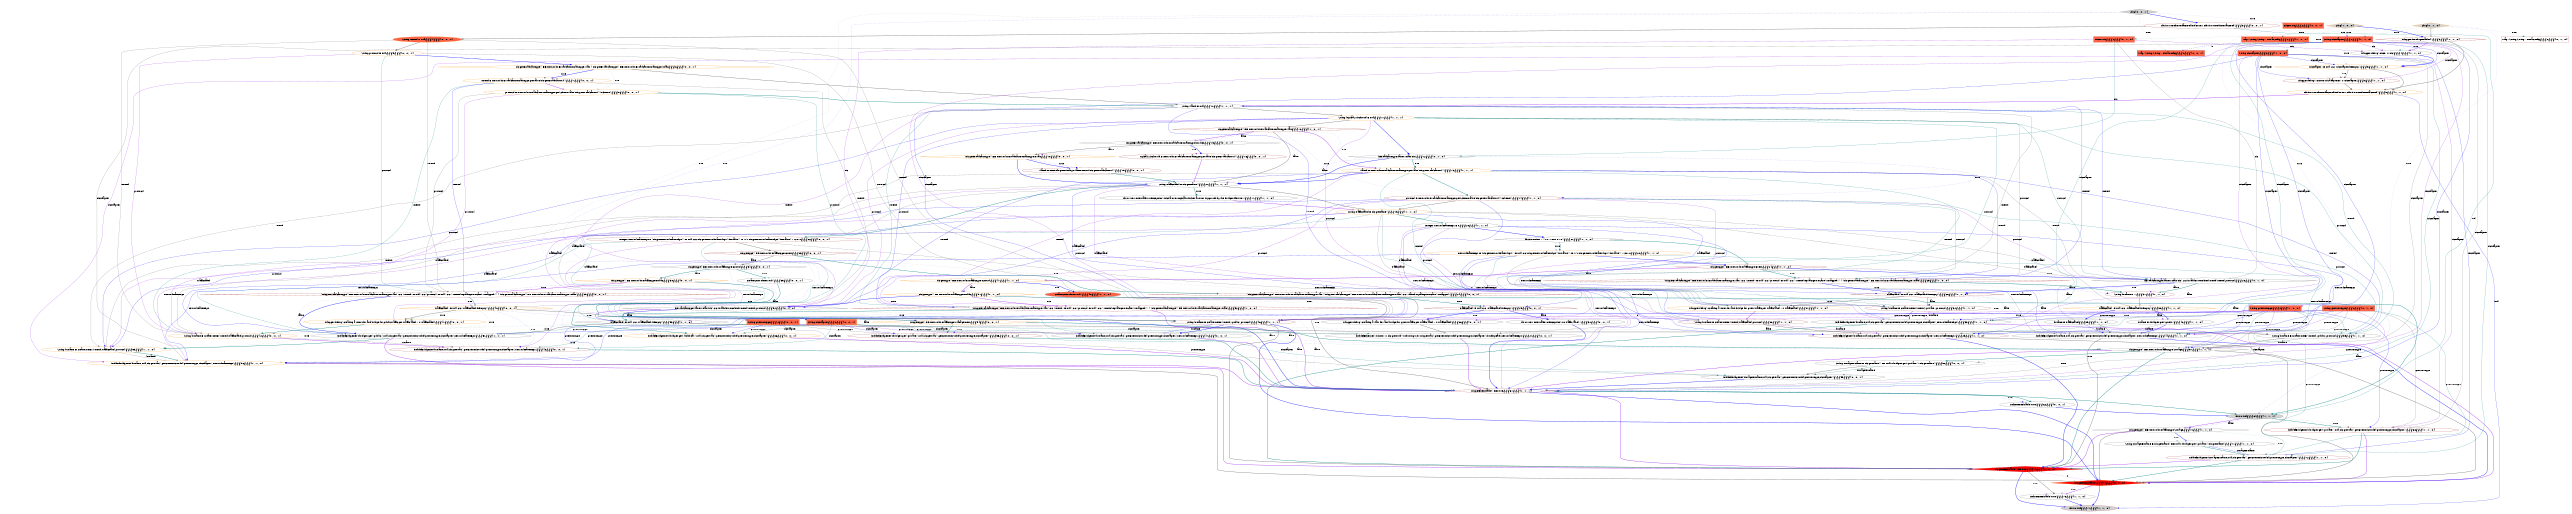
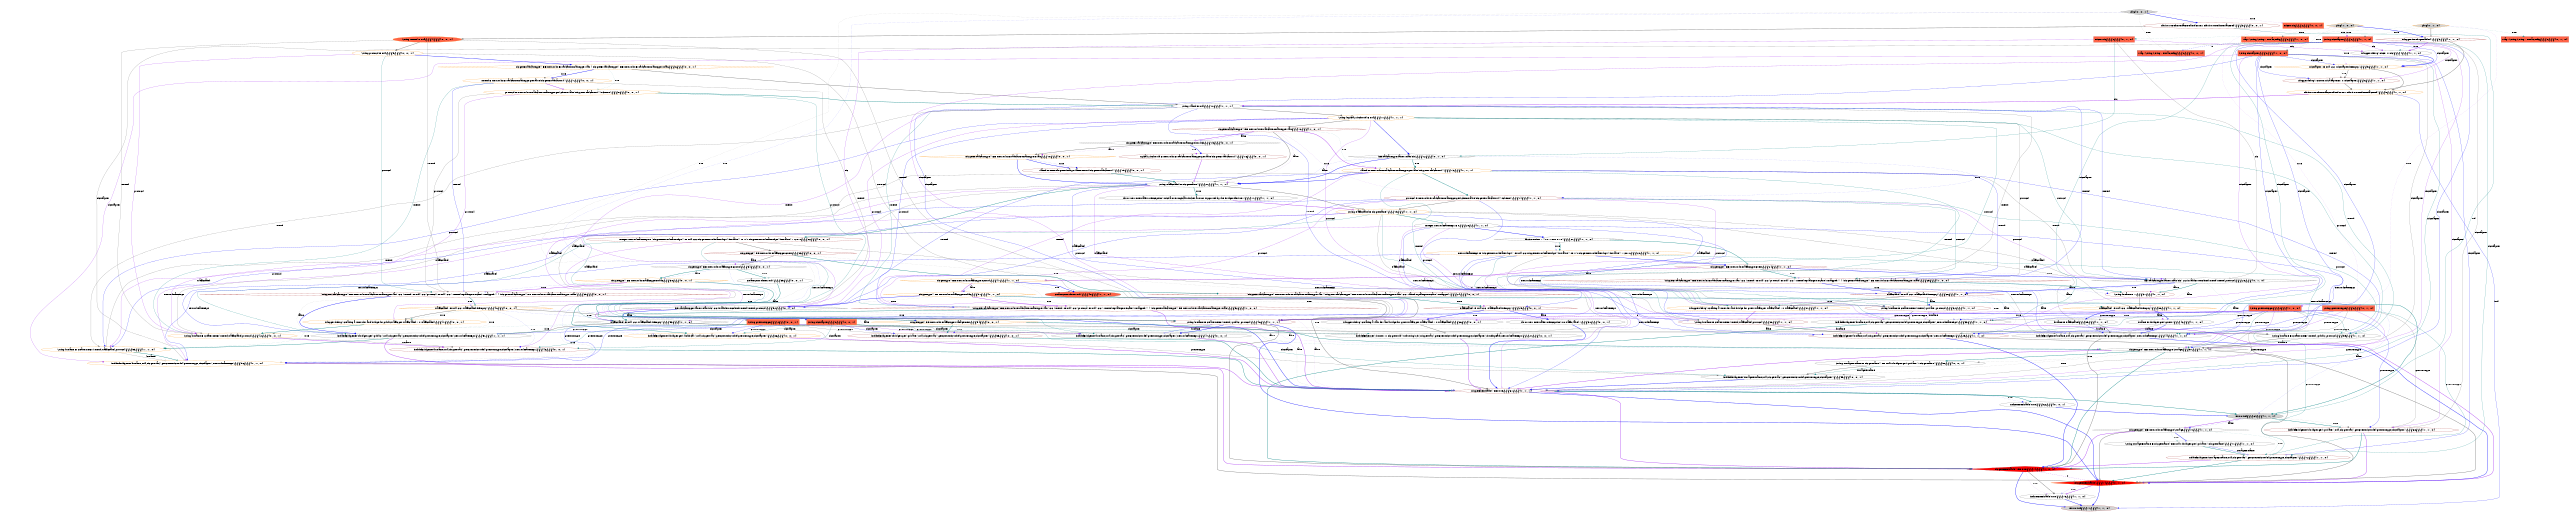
node "Map<String,String> extraConfig@@@2@@@['0', '1', '0']": fillcolor white -> tomato
edge "String guestOsType@@@2@@@['1', '0', '0']" -> "nic.getPxeDisable() == true@@@61@@@['1', '1', '1']": label "nicAdapter" -> "guestOsType"
